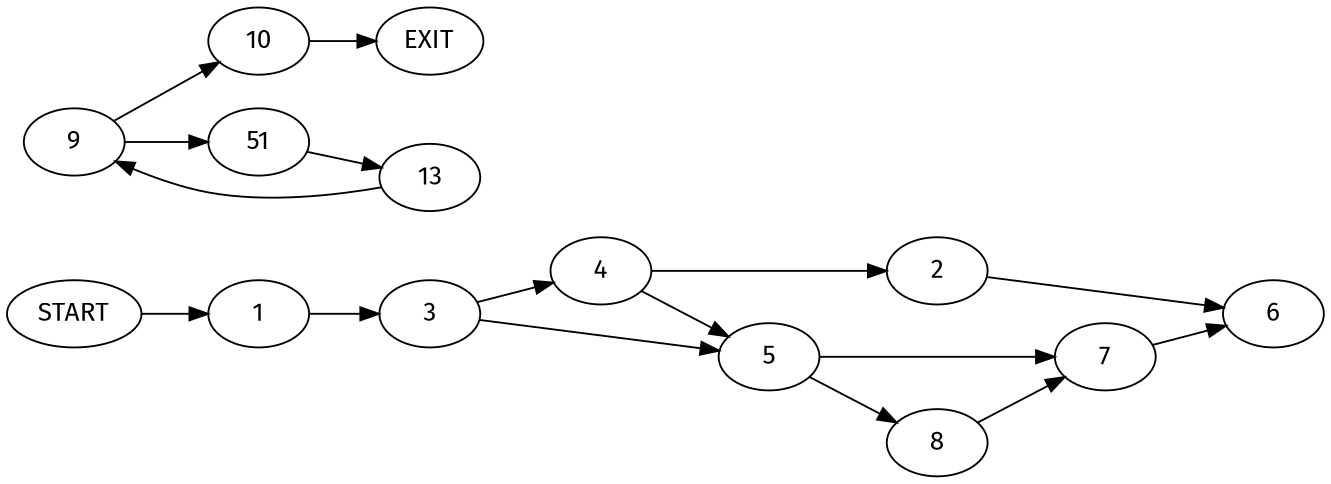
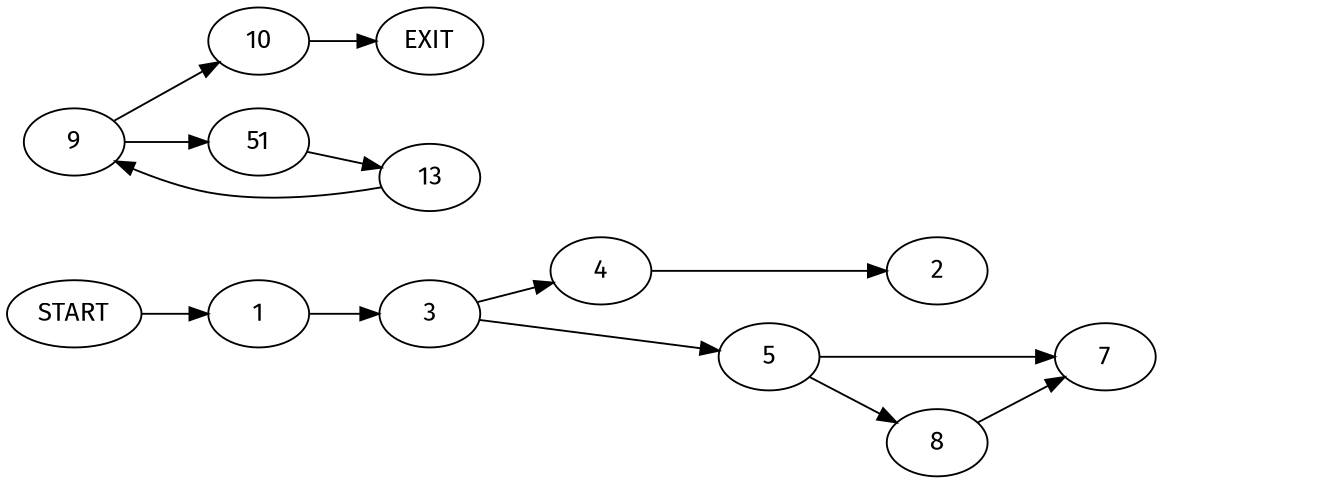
edge "4" -> "5": removed
node "6": removed
